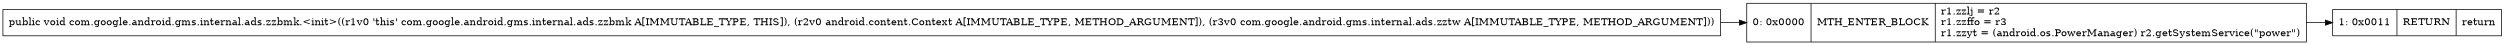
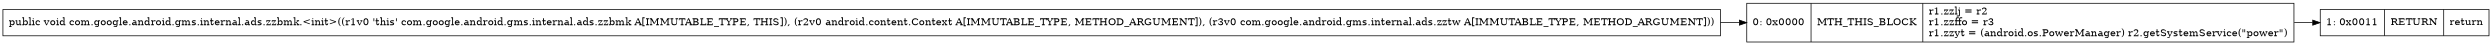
node "0: 0x0000": text "MTH_ENTER_BLOCK" -> "MTH_THIS_BLOCK"
